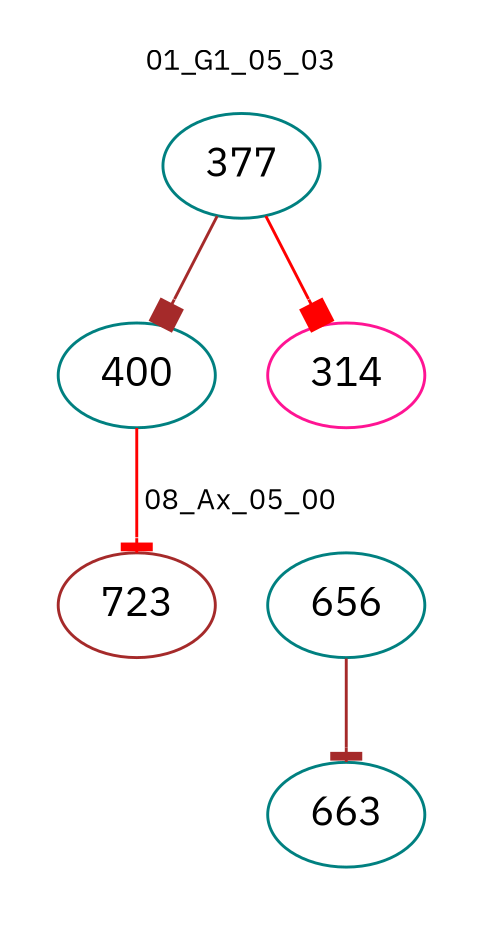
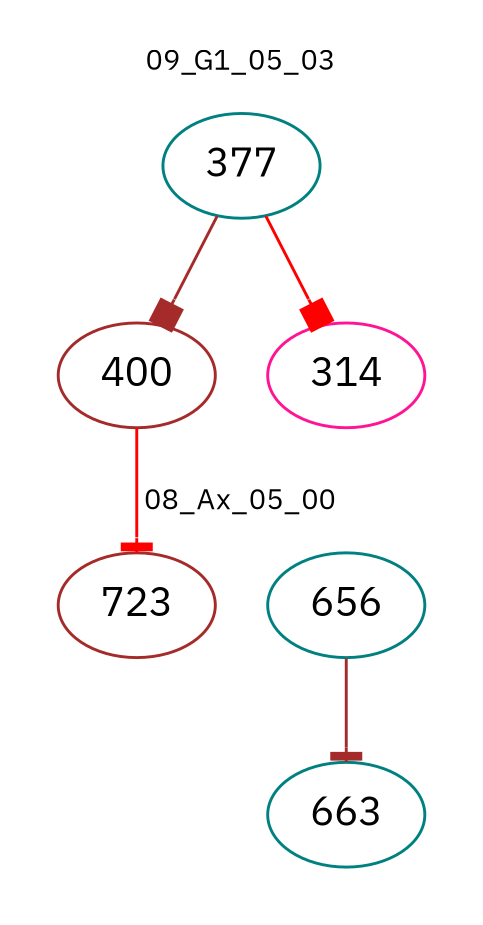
cluster "01_G1_05_03": label "01_G1_05_03" -> "09_G1_05_03"
node "400": color teal -> brown
